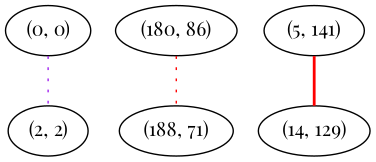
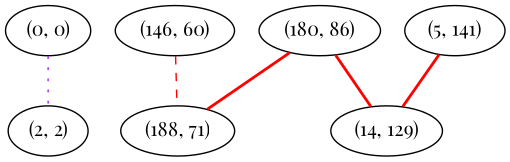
node "(146, 60)": added
edge "(180, 86)" -- "(188, 71)": style dotted -> bold
edge "(180, 86)" -- "(14, 129)": added
